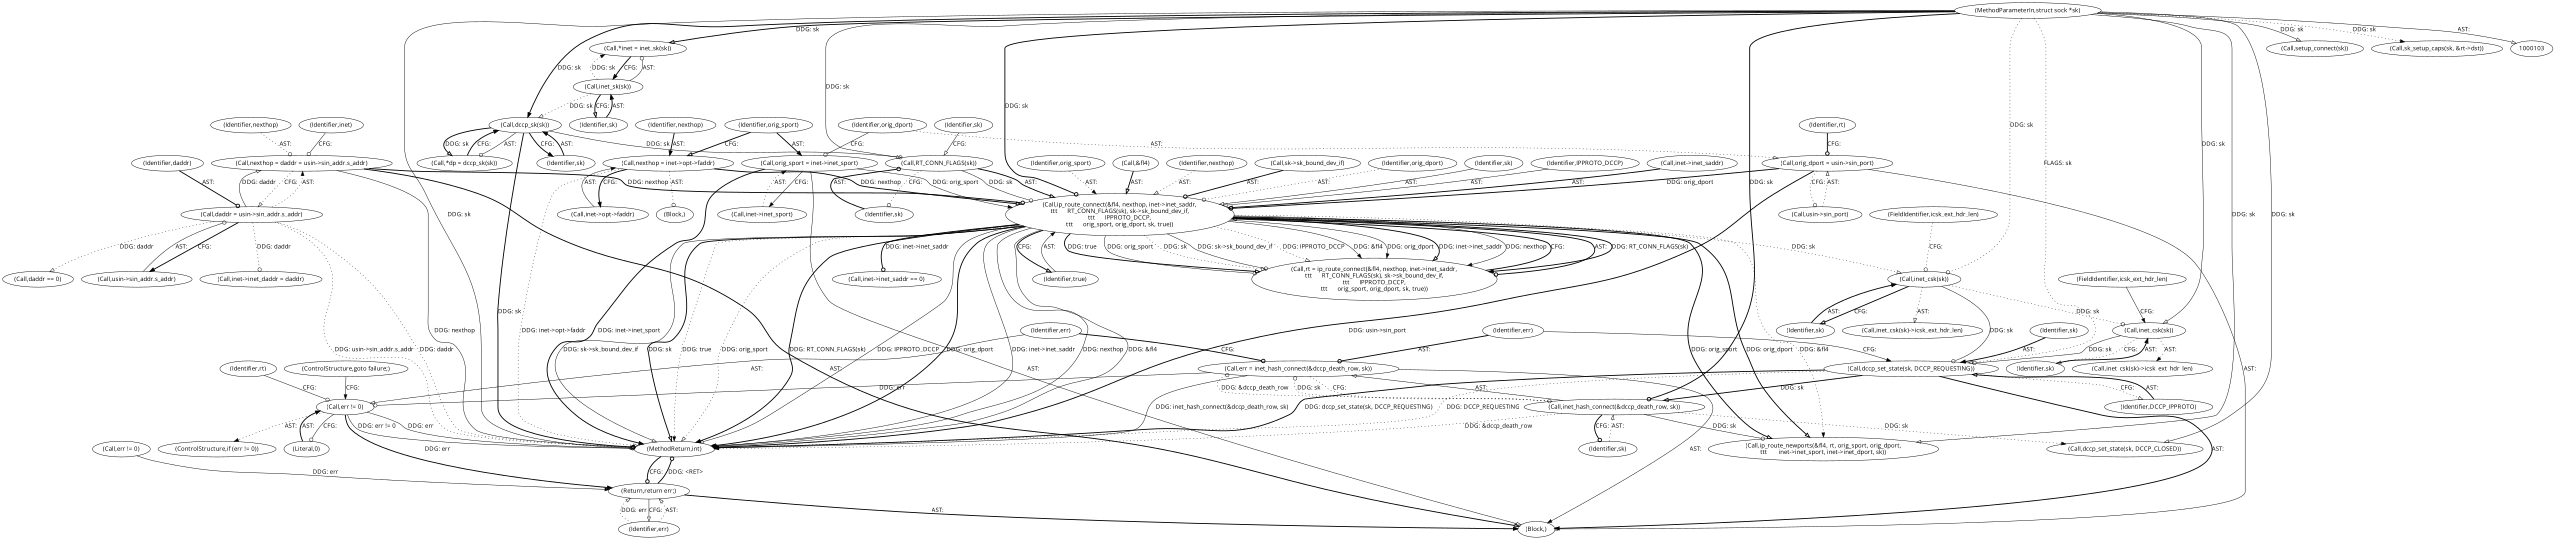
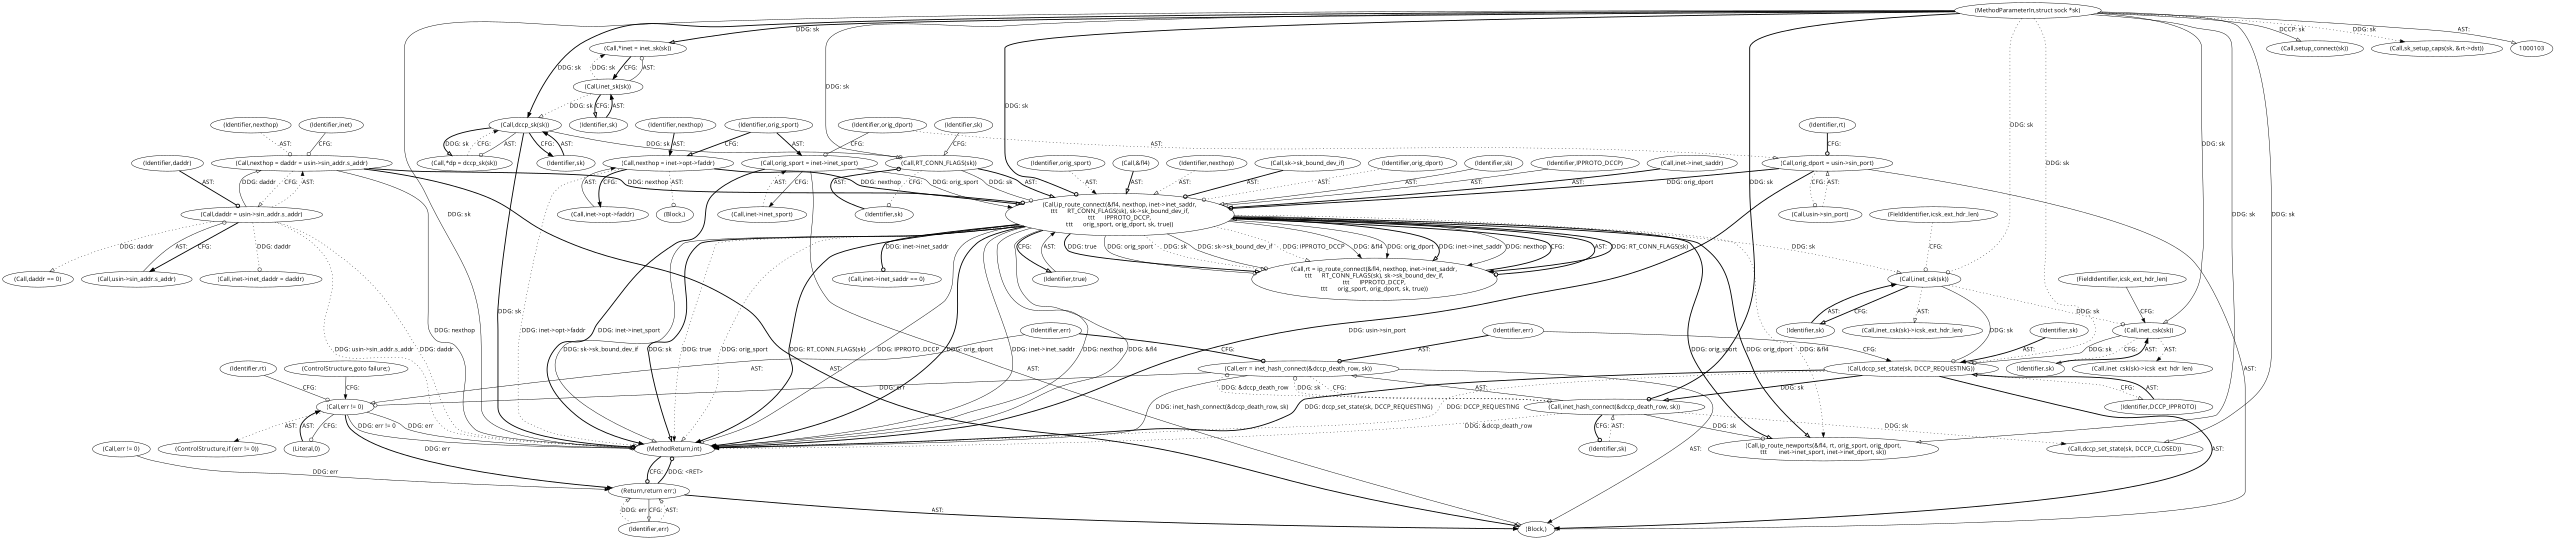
edge "(MethodParameterIn,struct sock *sk)" -> "(Call,setup_connect(sk))": label "DDG: sk" -> "DCCP: sk"
edge "(Call,*dp = dccp_sk(sk))" -> "(Call,dccp_sk(sk))": style bold -> dotted
edge "(MethodParameterIn,struct sock *sk)" -> "(Call,dccp_set_state(sk, DCCP_REQUESTING))": label "FLAGS: sk" -> "DDG: sk"
